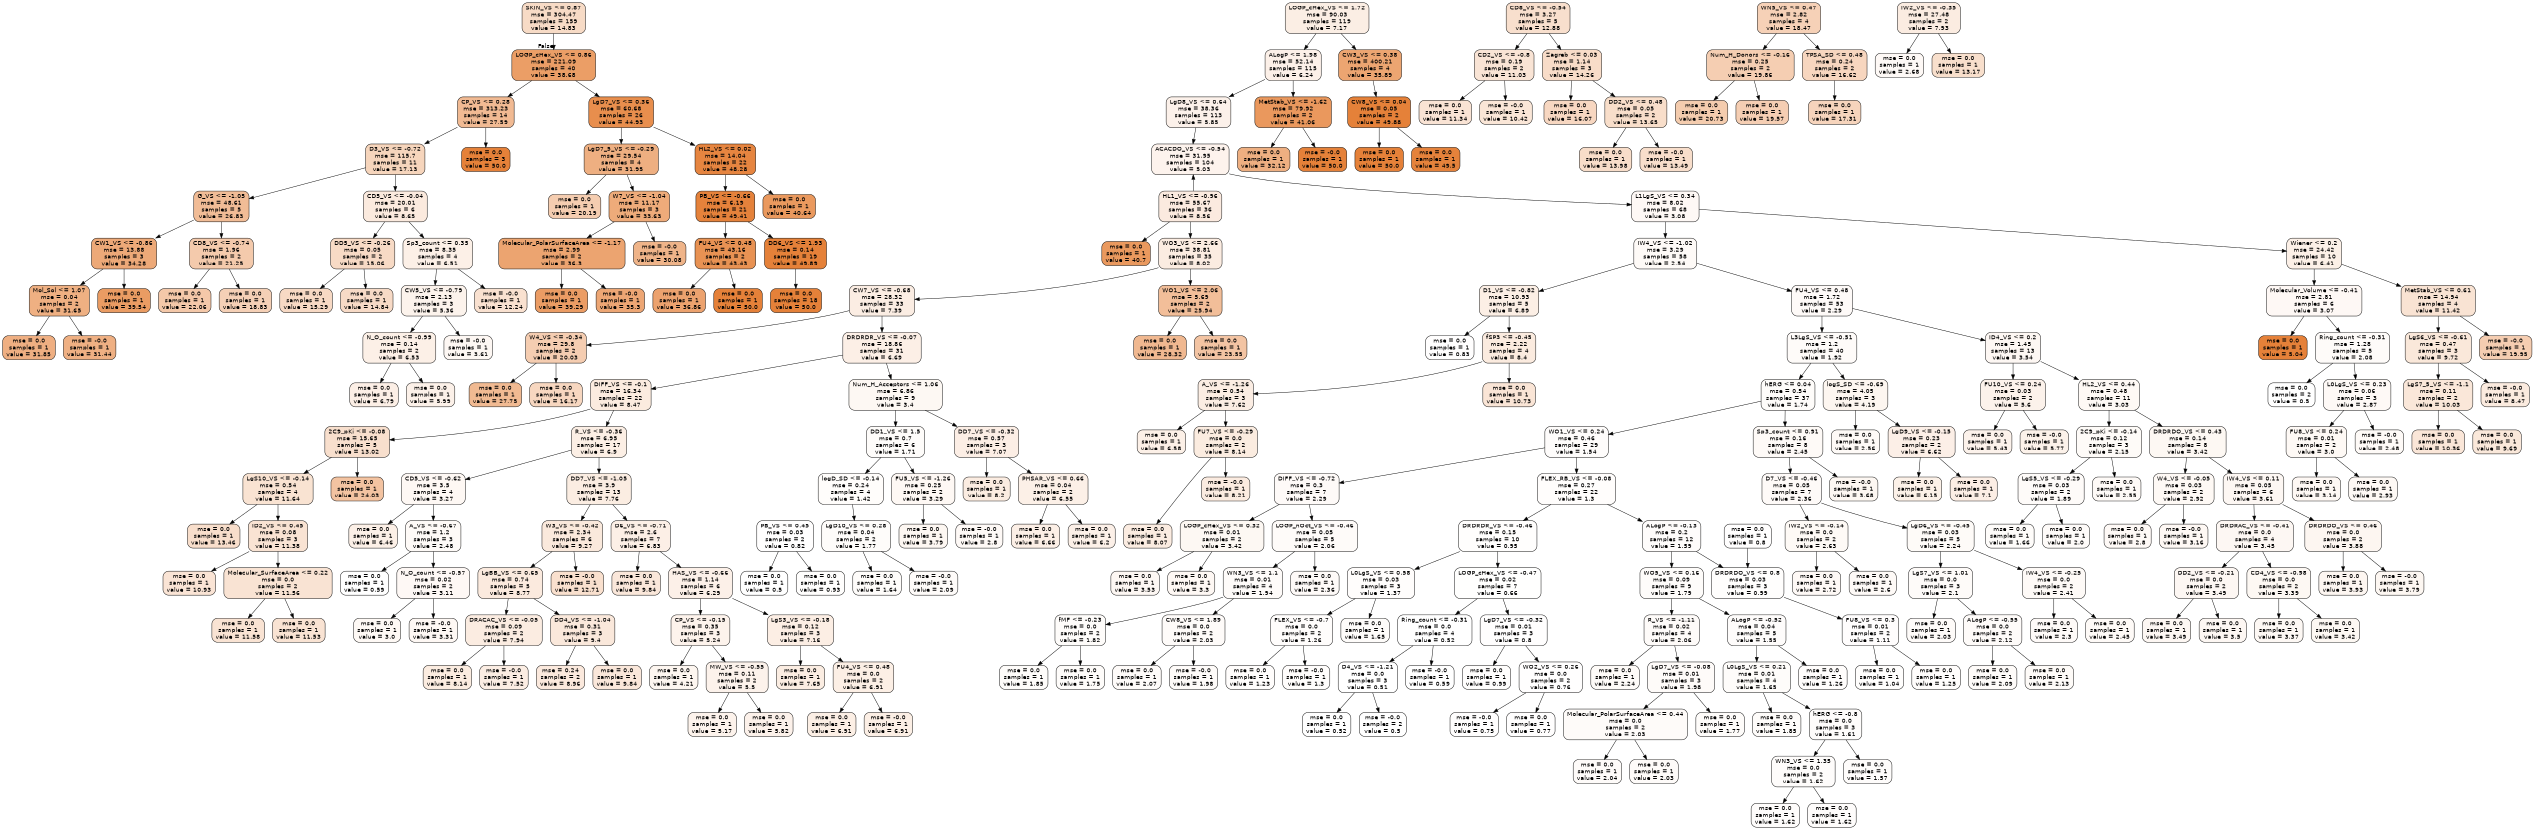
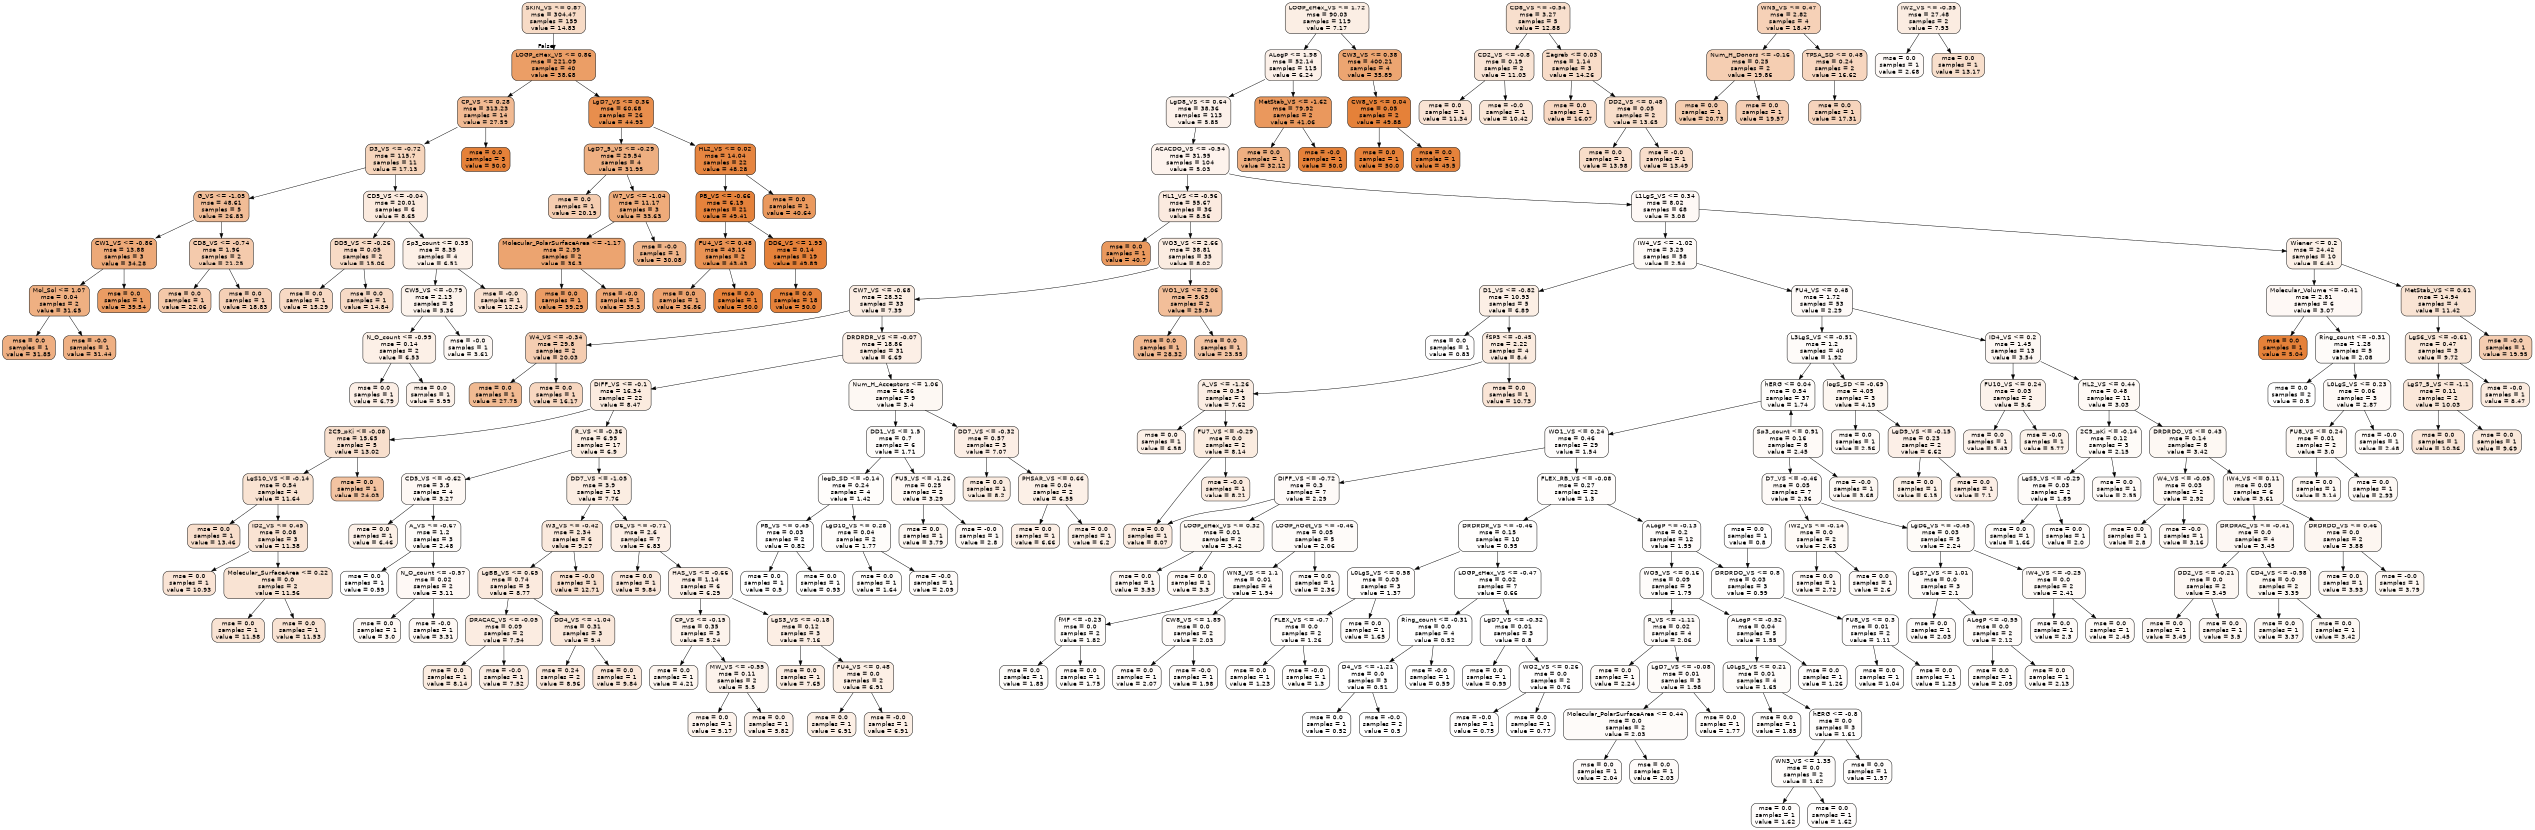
edge "HL1_VS <= -0.96 mse = 55.67 samples = 36 value = 8.56" -> "ACACDO_VS <= -0.54 mse = 31.95 samples = 104 value = 5.03": reversed
edge "hERG <= 0.04 mse = 0.54 samples = 37 value = 1.74" -> "Sp3_count <= 0.91 mse = 0.16 samples = 8 value = 2.45": reversed
edge "DIFF_VS <= -0.72 mse = 0.3 samples = 7 value = 2.29" -> "LOGP_nOct_VS <= -0.46 mse = 0.05 samples = 5 value = 2.06": now "DIFF_VS <= -0.72 mse = 0.3 samples = 7 value = 2.29" -> "mse = 0.0 samples = 1 value = 8.07"
edge "logD_SD <= -0.14 mse = 0.24 samples = 4 value = 1.42" -> "PB_VS <= 0.45 mse = 0.03 samples = 2 value = 0.82": added
